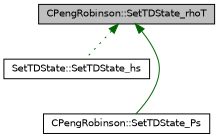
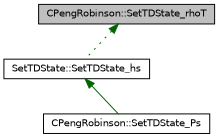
edge "CPengRobinson::SetTDState_Ps" -> "CPengRobinson::SetTDState_rhoT": now "CPengRobinson::SetTDState_Ps" -> "SetTDState::SetTDState_hs"
